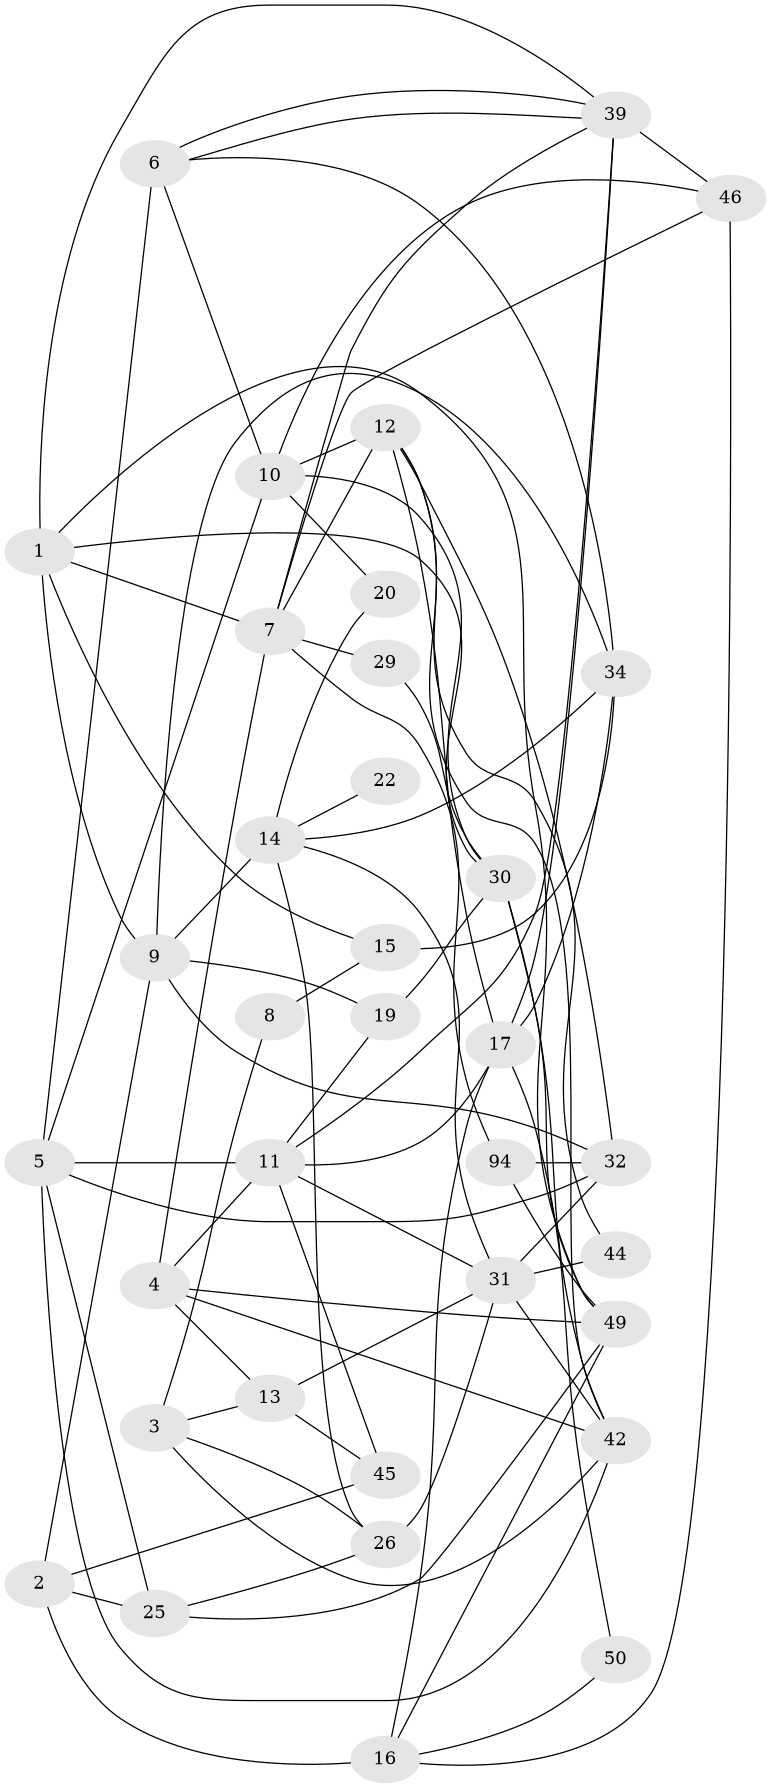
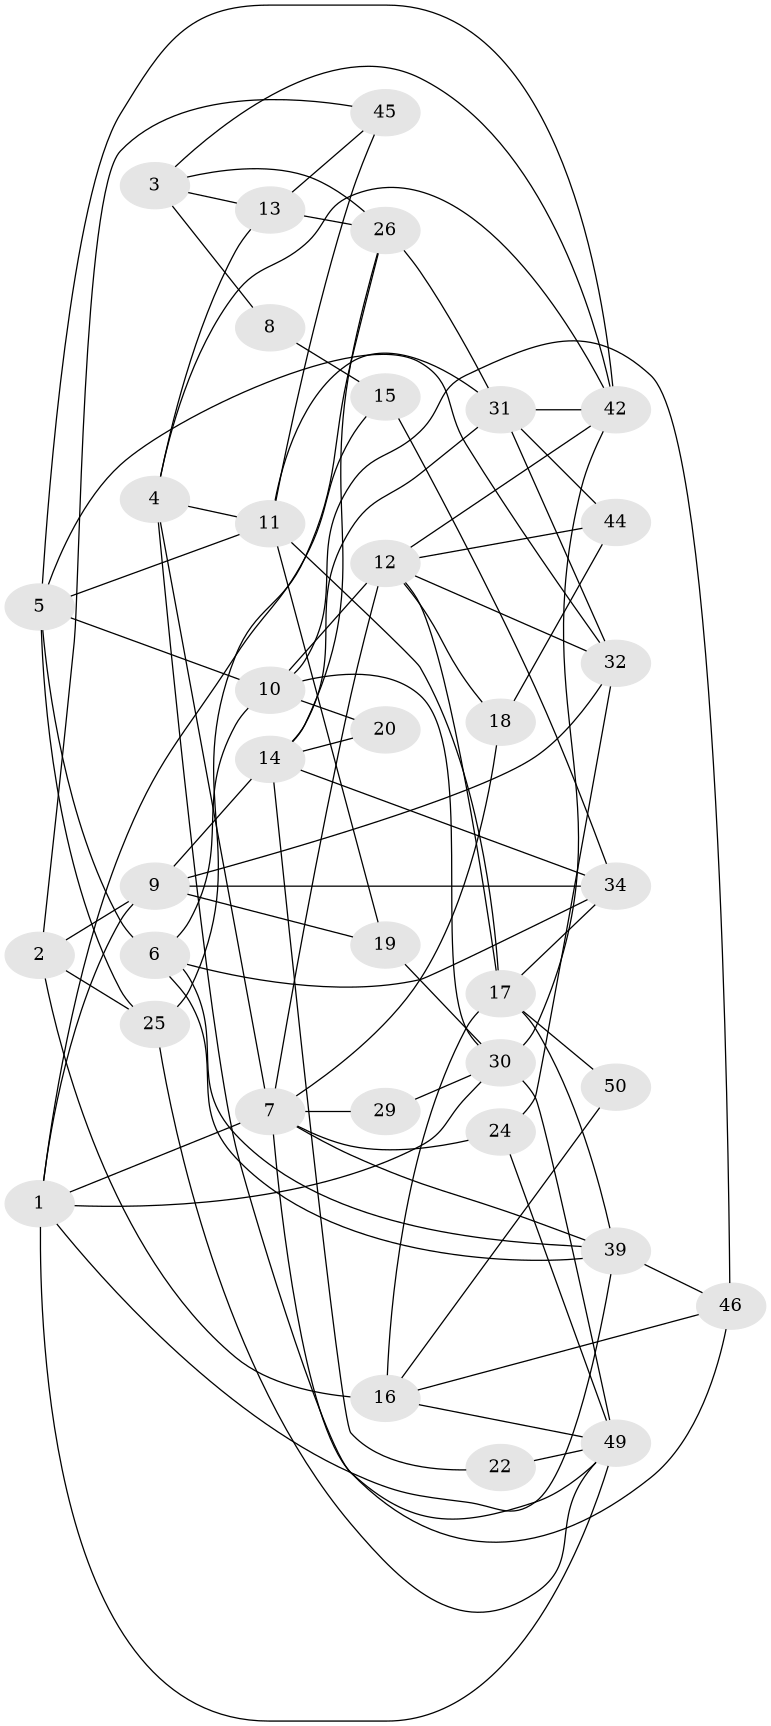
node "18": added
edge "39" -- "11": removed
node "94": label "94" -> "24"
edge "31" -- "13": now "26" -- "13"
edge "49" -- "22": added
